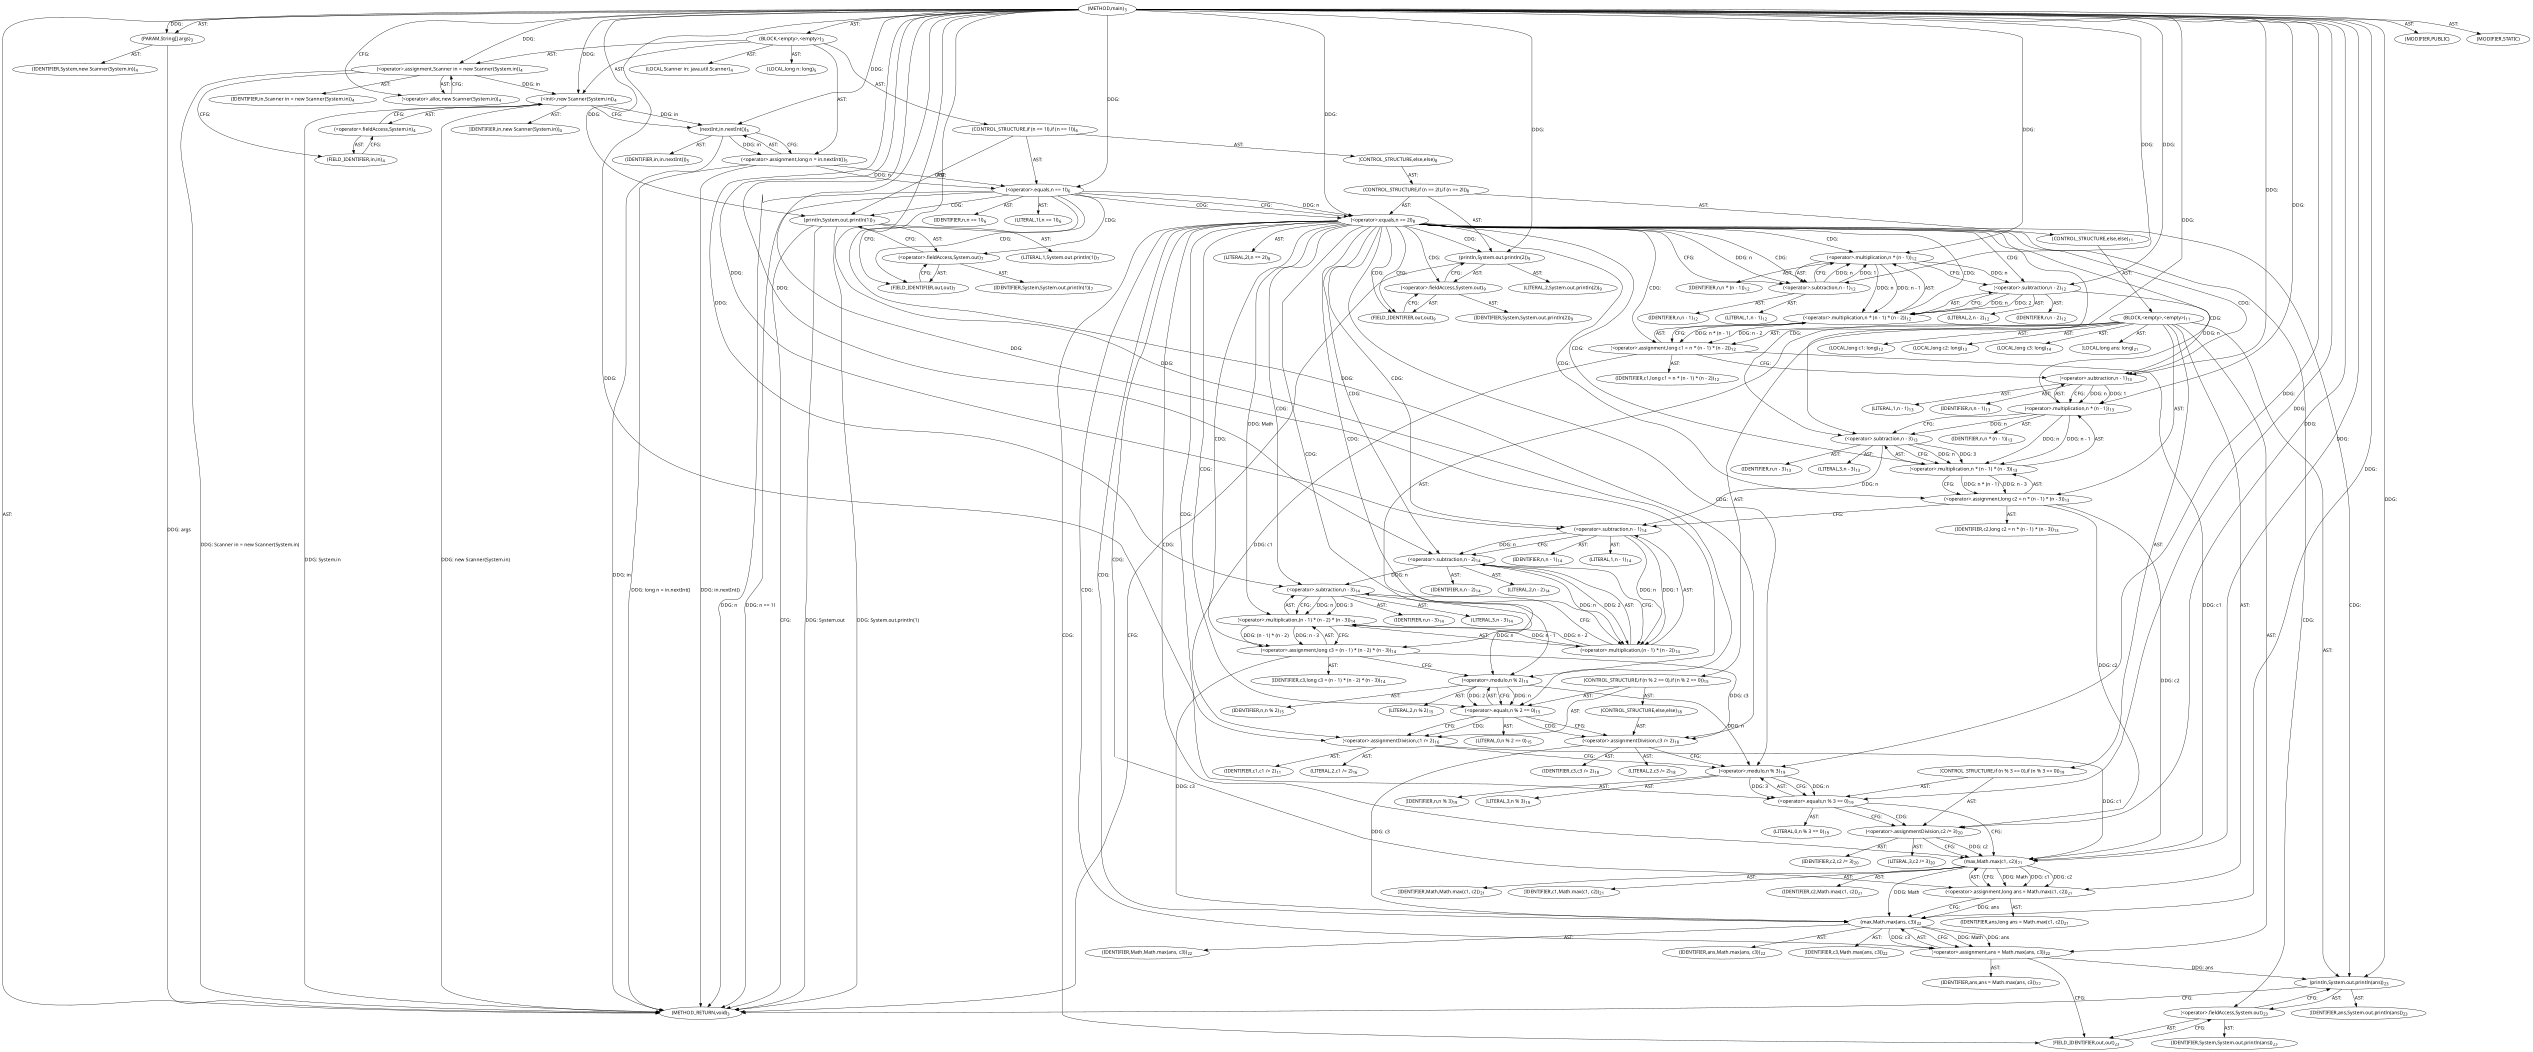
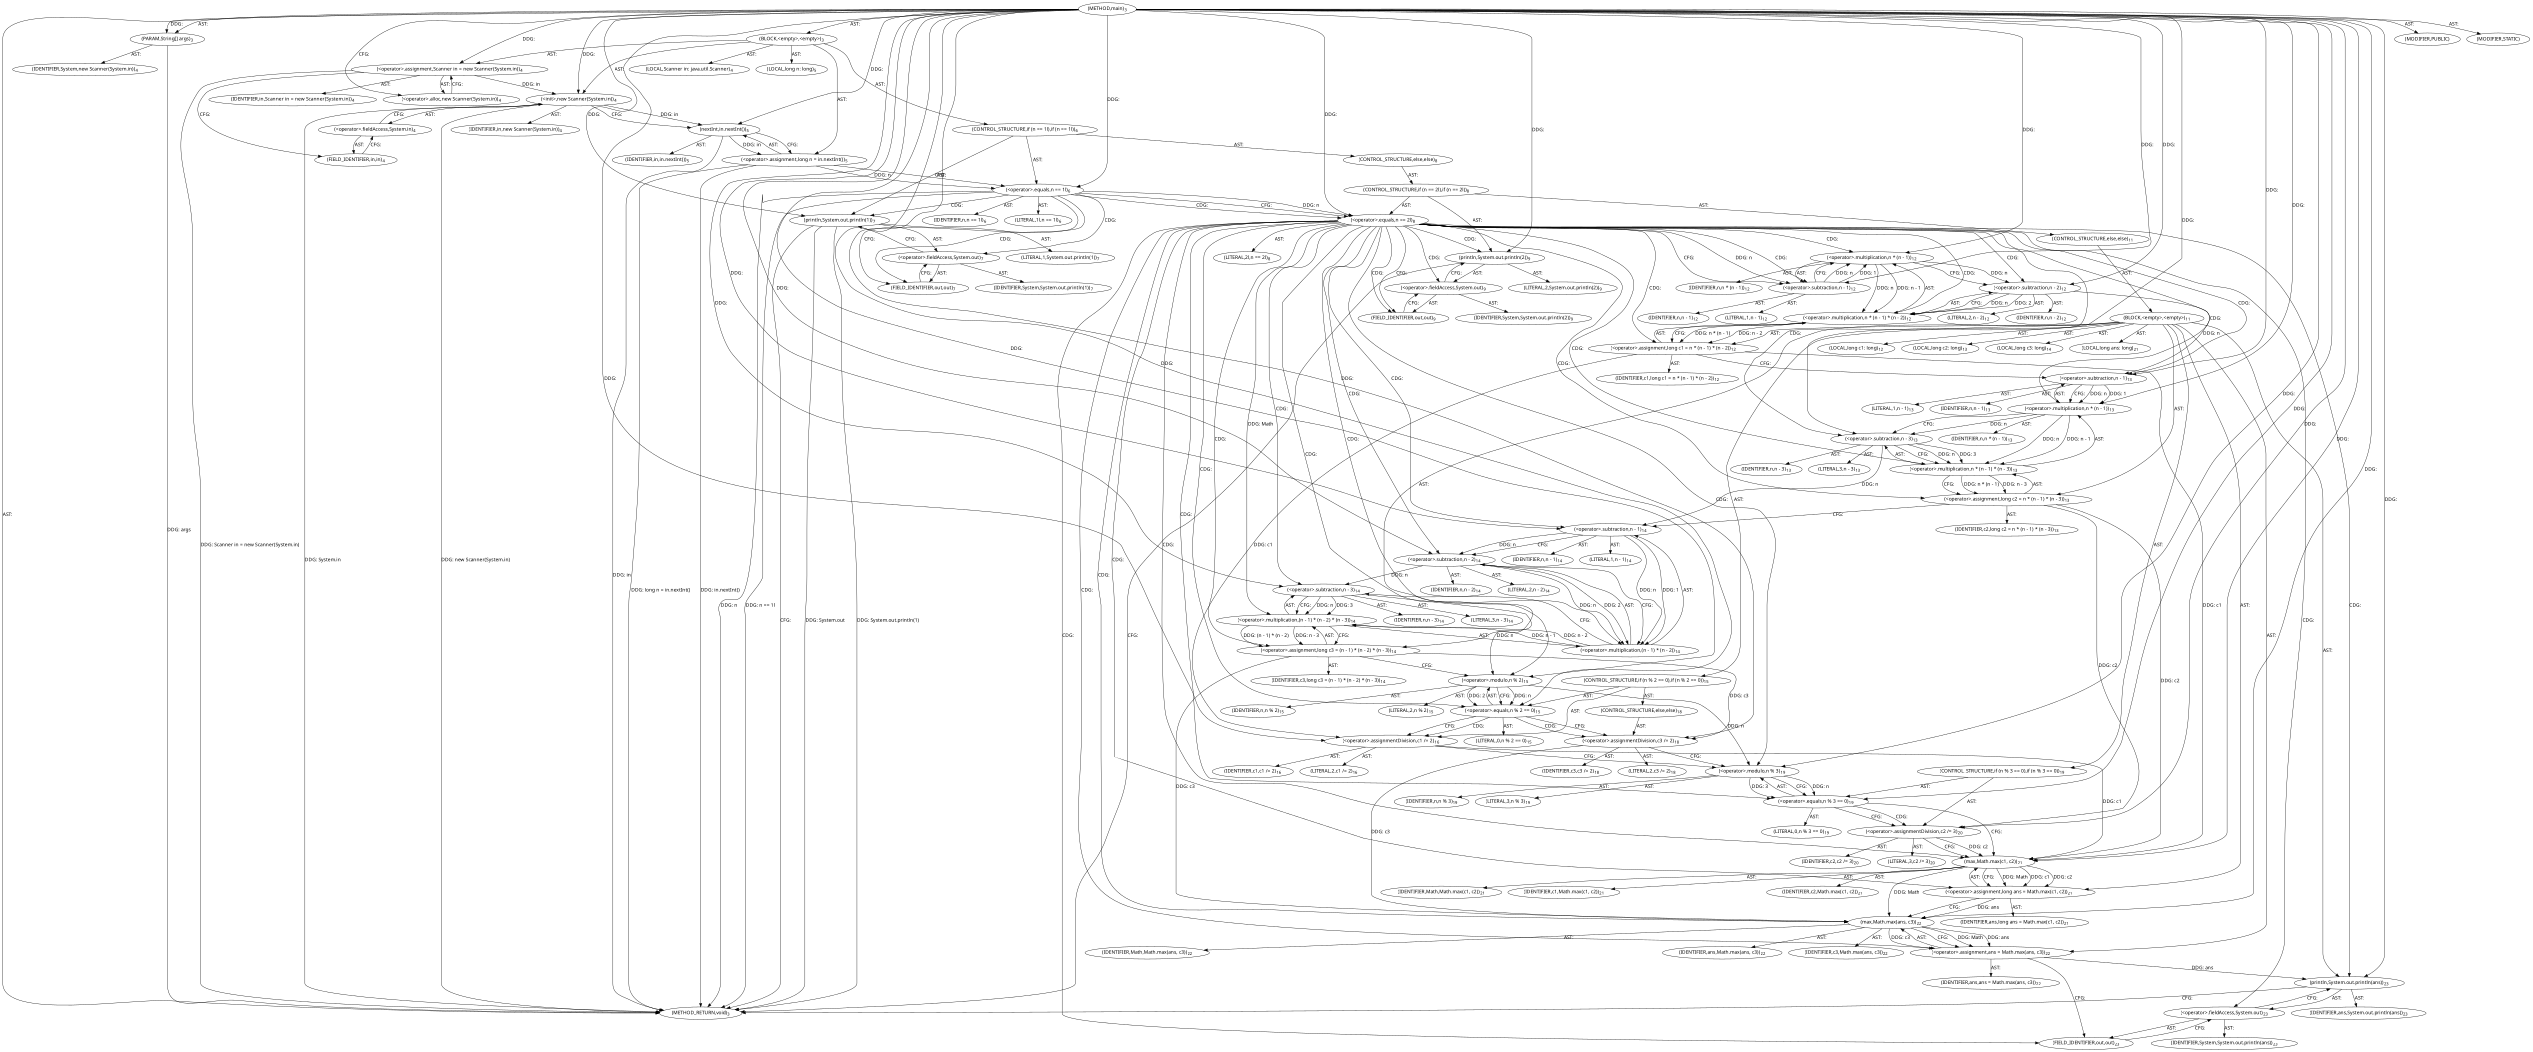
node "(IDENTIFIER,c1,c1 /= 2)": text "11" -> "16"
